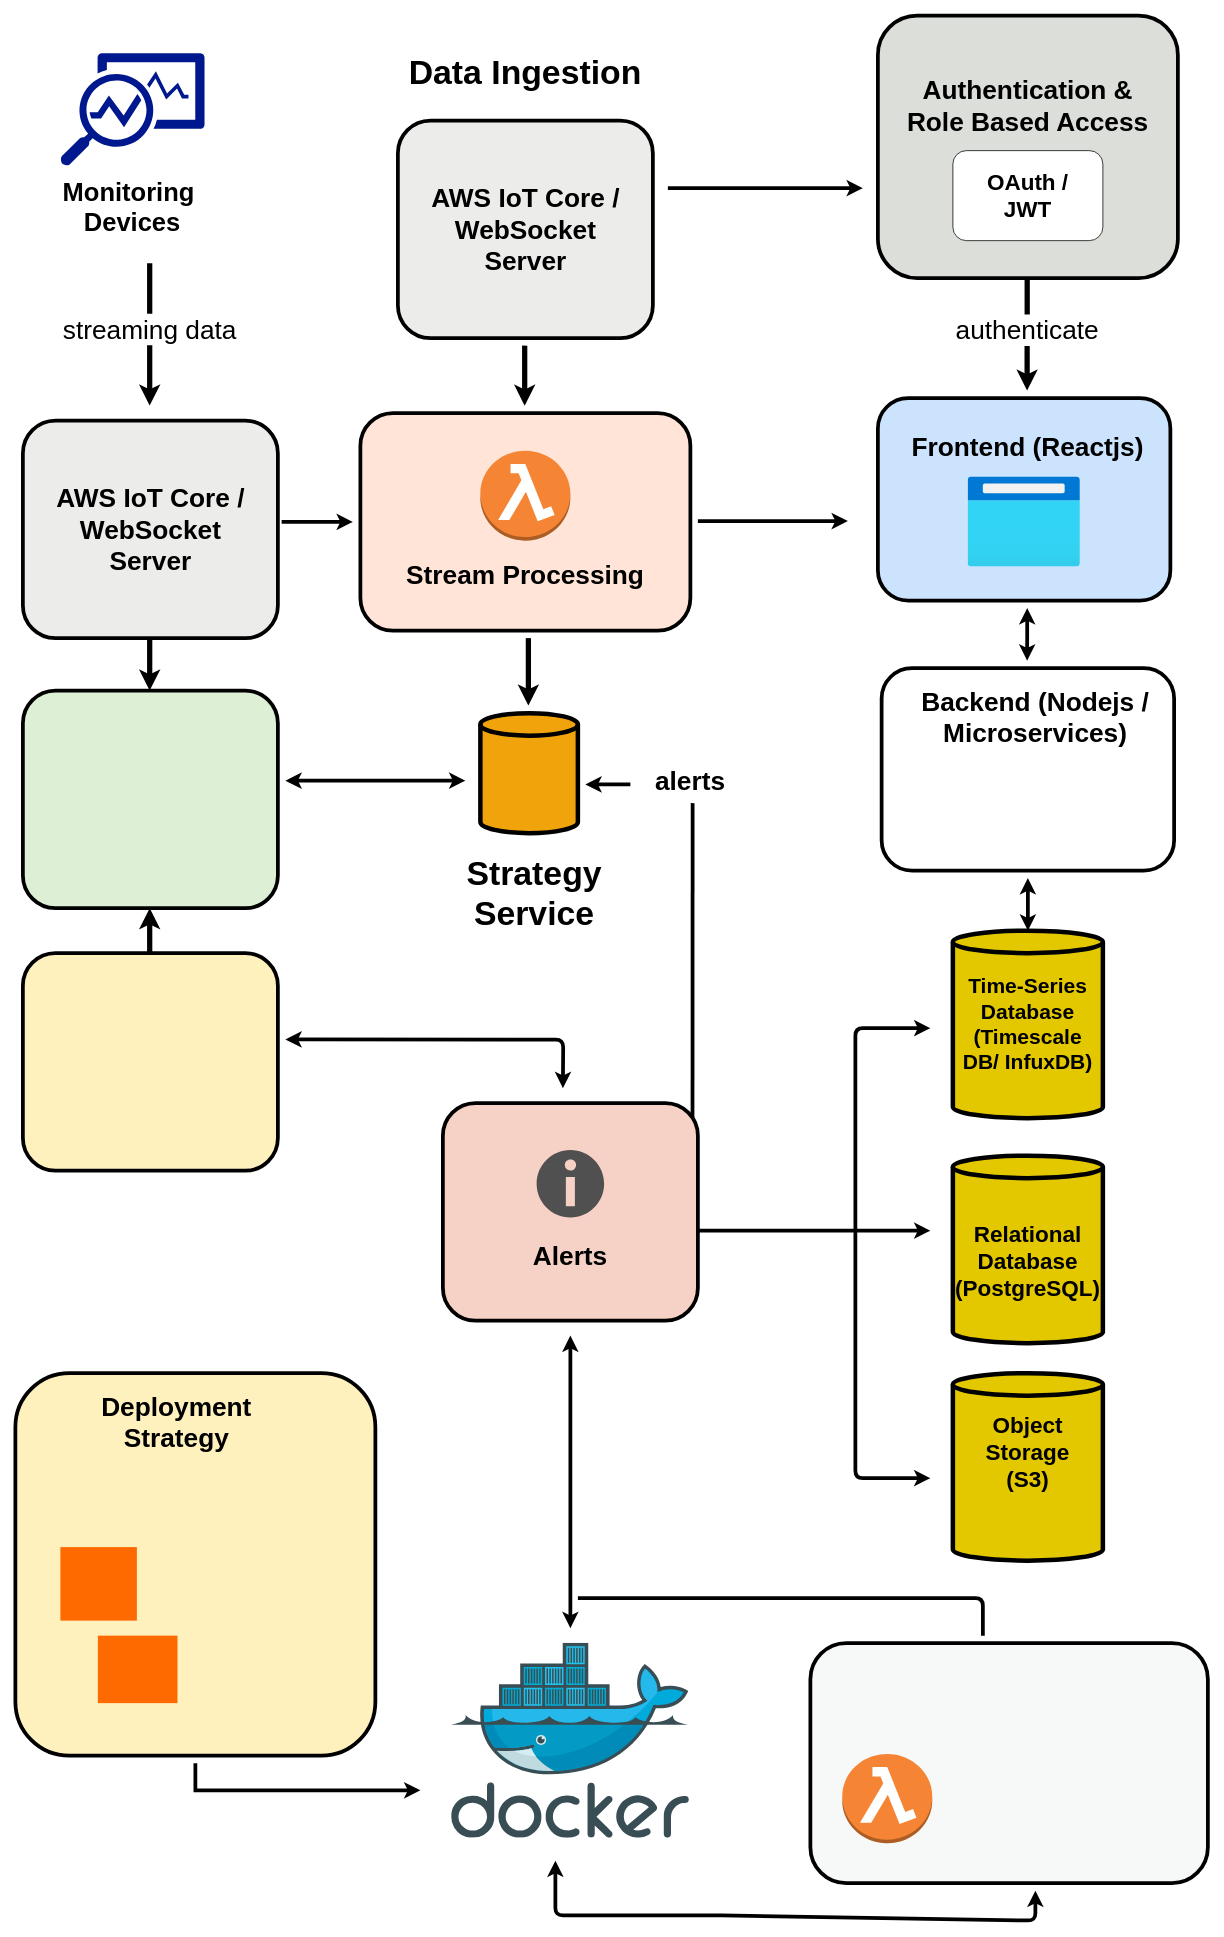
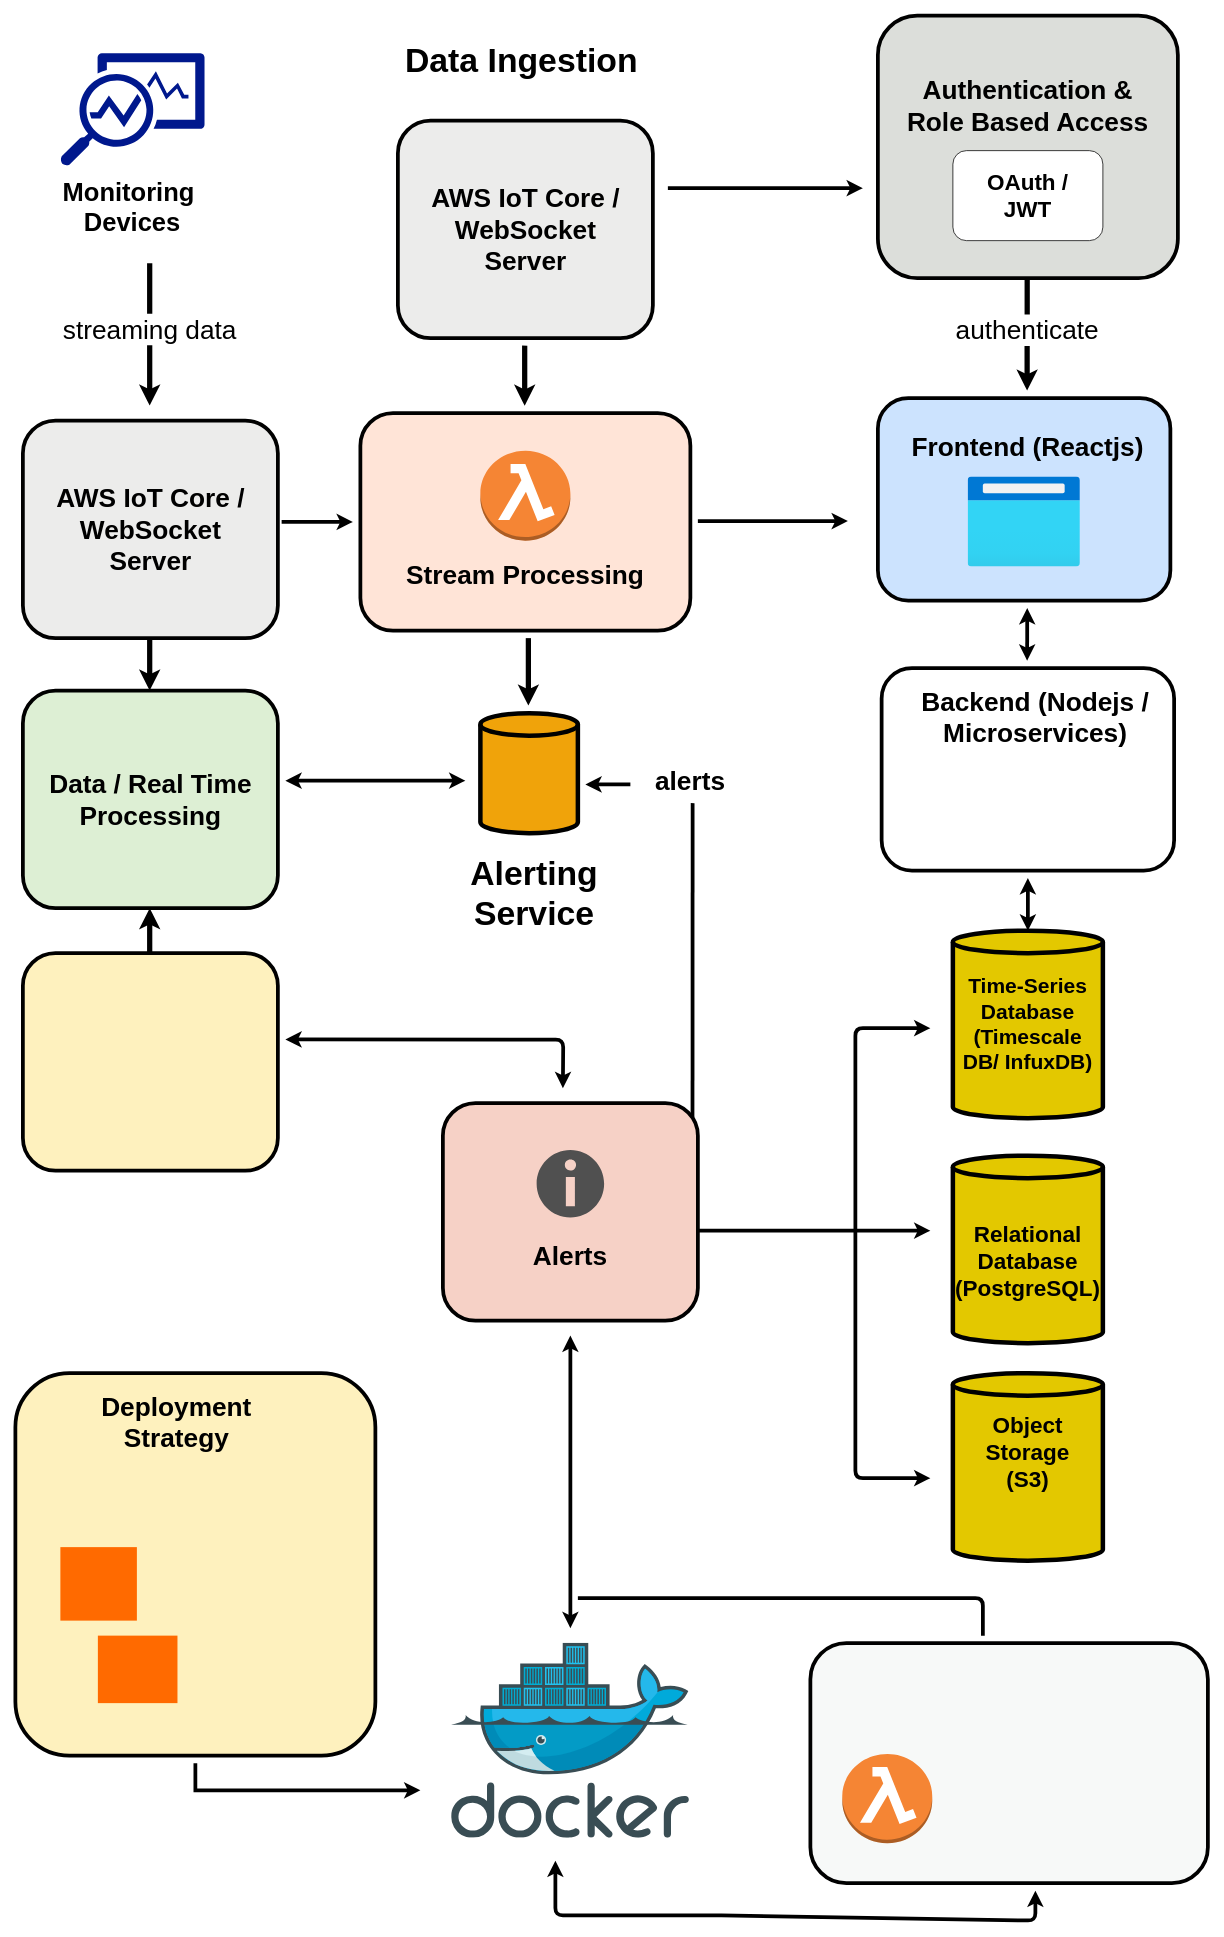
node "Data Ingestion": moved (525, 72) -> (522, 60)
node "Data / Real Time Processing": added
node "Strategy Service": label "Strategy Service" -> "Alerting Service"
